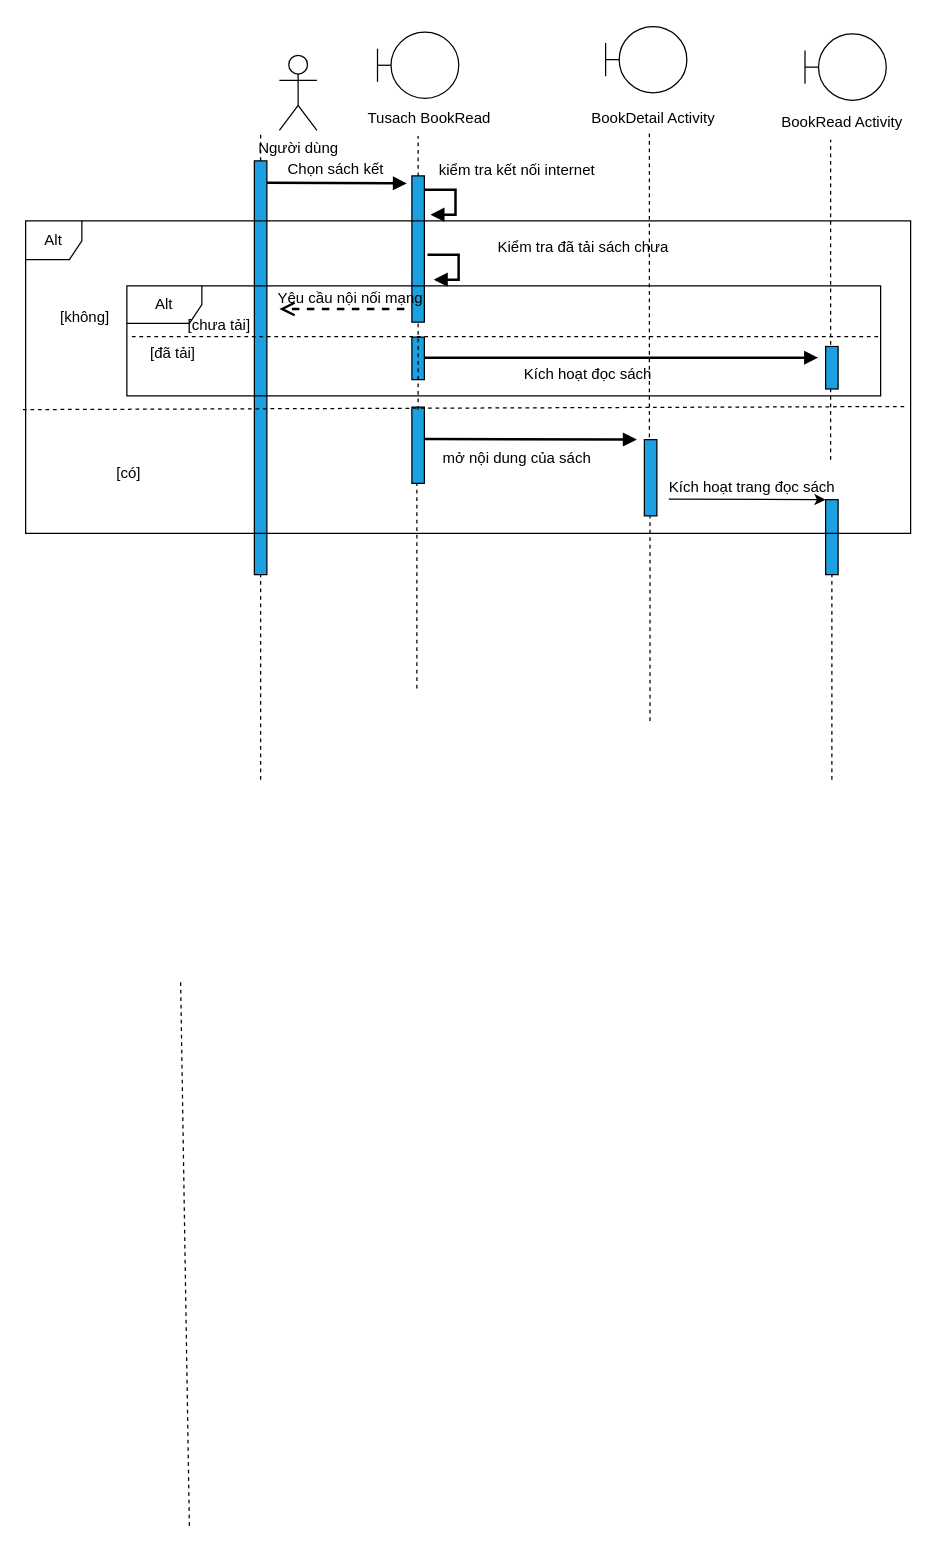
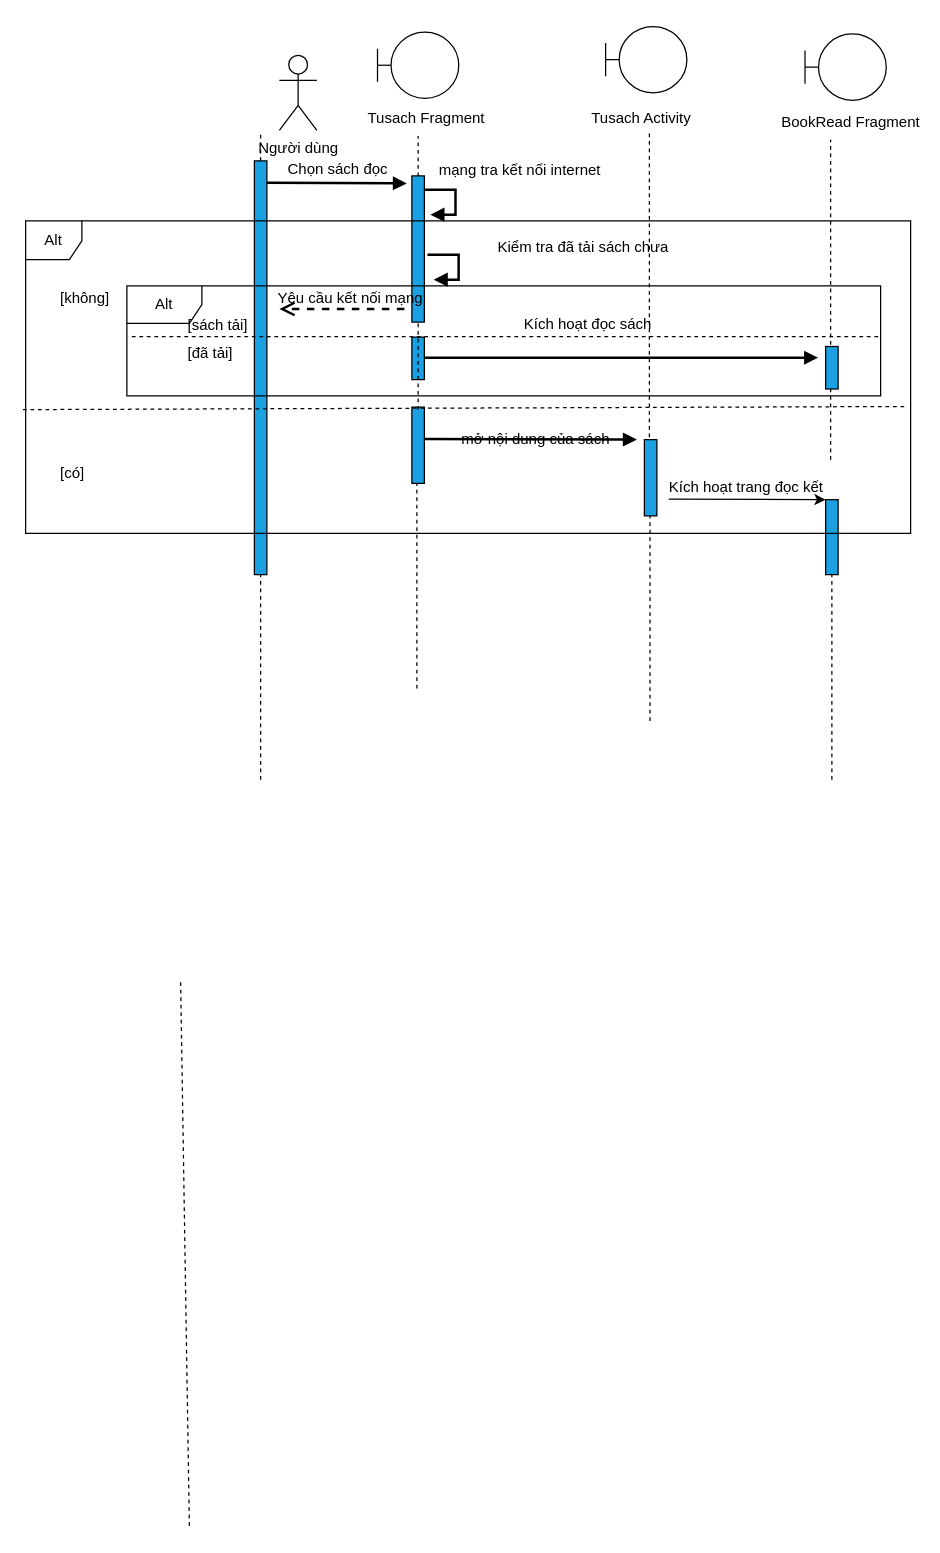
node "Tusach BookRead": label "Tusach BookRead" -> "Tusach Fragment"
node "BookDetail Activity": label "BookDetail Activity" -> "Tusach Activity"
node "BookRead Activity": label "BookRead Activity" -> "BookRead Fragment"
node "Chọn sách kết": label "Chọn sách kết" -> "Chọn sách đọc"
node "kiểm tra kết nối internet": label "kiểm tra kết nối internet" -> "mạng tra kết nối internet"
node "Yêu cầu nội nối mạng": label "Yêu cầu nội nối mạng" -> "Yêu cầu kết nối mạng"
node "[không]": moved (88, 313) -> (88, 294)
node "[chưa tải]": label "[chưa tải]" -> "[sách tải]"
node "[đã tải]": moved (177, 349) -> (214, 349)
node "Kích hoạt đọc sách": moved (591, 371) -> (591, 321)
node "mở nội dung của sách": moved (521, 454) -> (540, 435)
node "[có]": moved (132, 469) -> (76, 469)
node "Kích hoạt trang đọc sách": label "Kích hoạt trang đọc sách" -> "Kích hoạt trang đọc kết"
